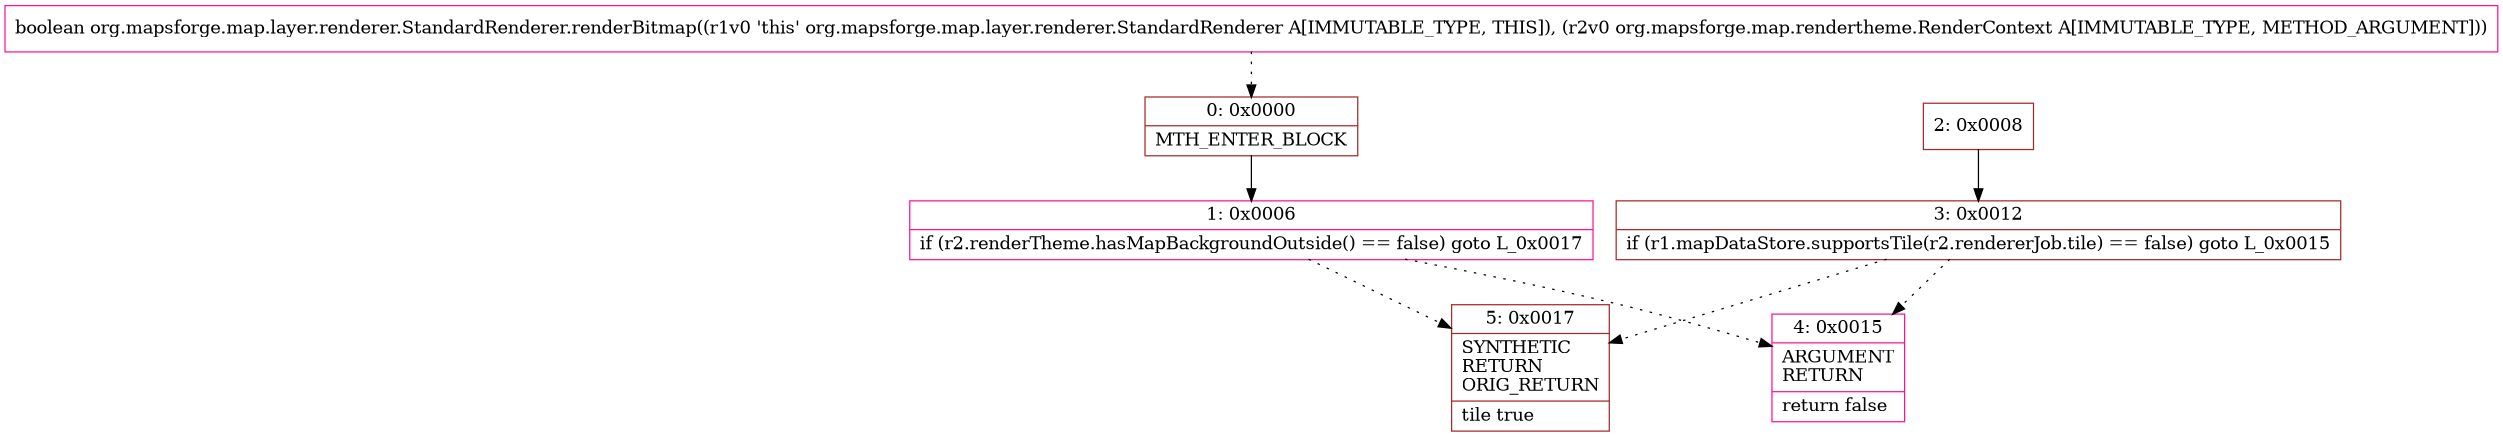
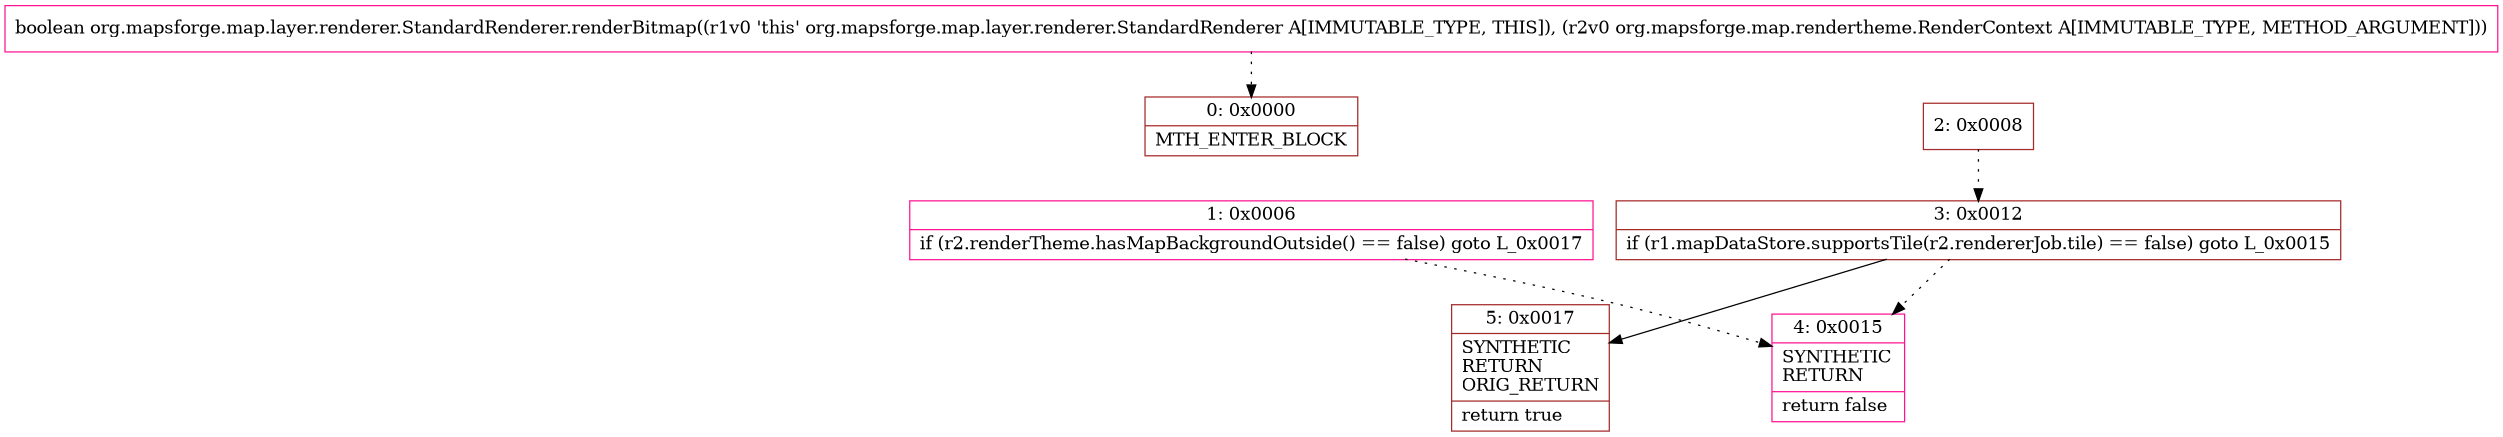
edge "2: 0x0008" -> "3: 0x0012": style solid -> dotted
edge "0: 0x0000" -> "1: 0x0006": removed
edge "1: 0x0006" -> "5: 0x0017": removed
edge "3: 0x0012" -> "5: 0x0017": style dotted -> solid
node "4: 0x0015": text "ARGUMENT" -> "SYNTHETIC"
node "5: 0x0017": text "tile true" -> "return true"
